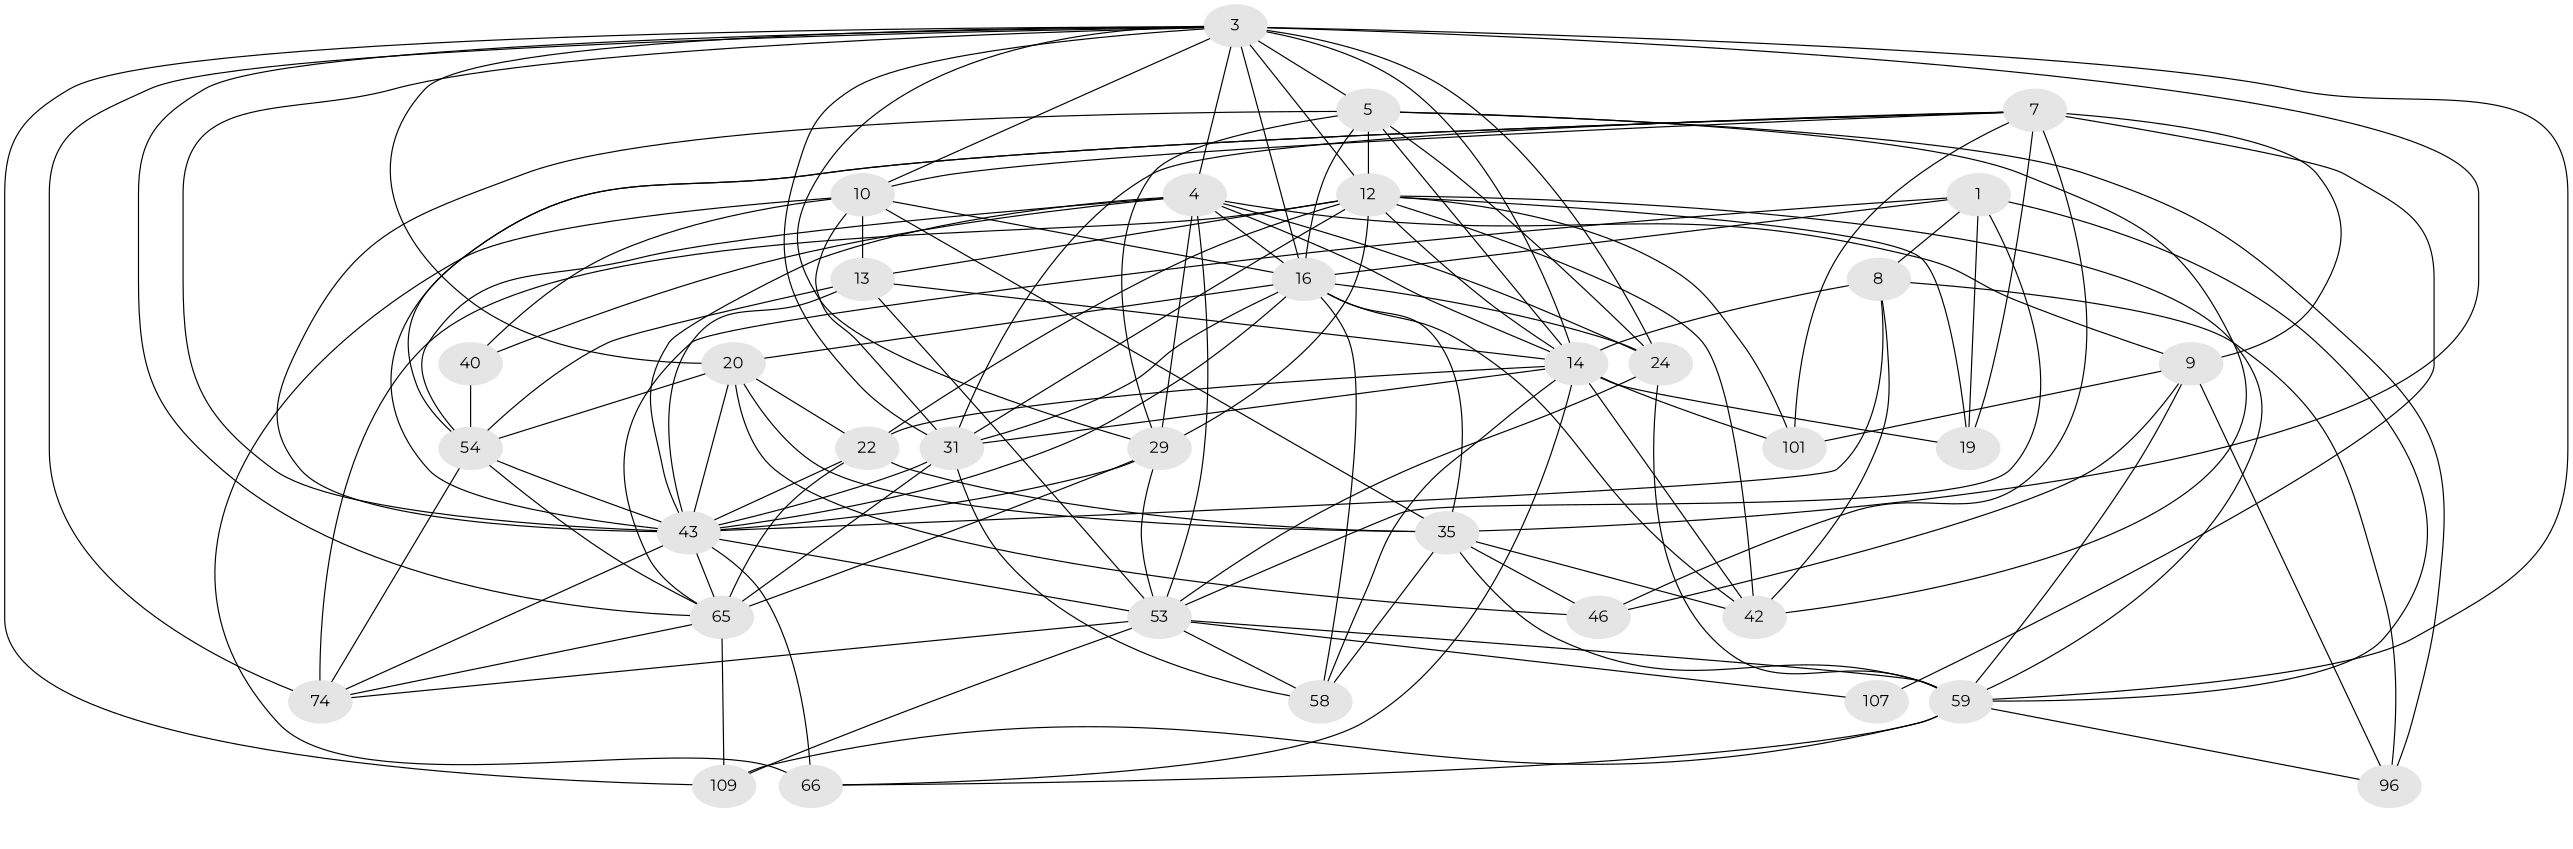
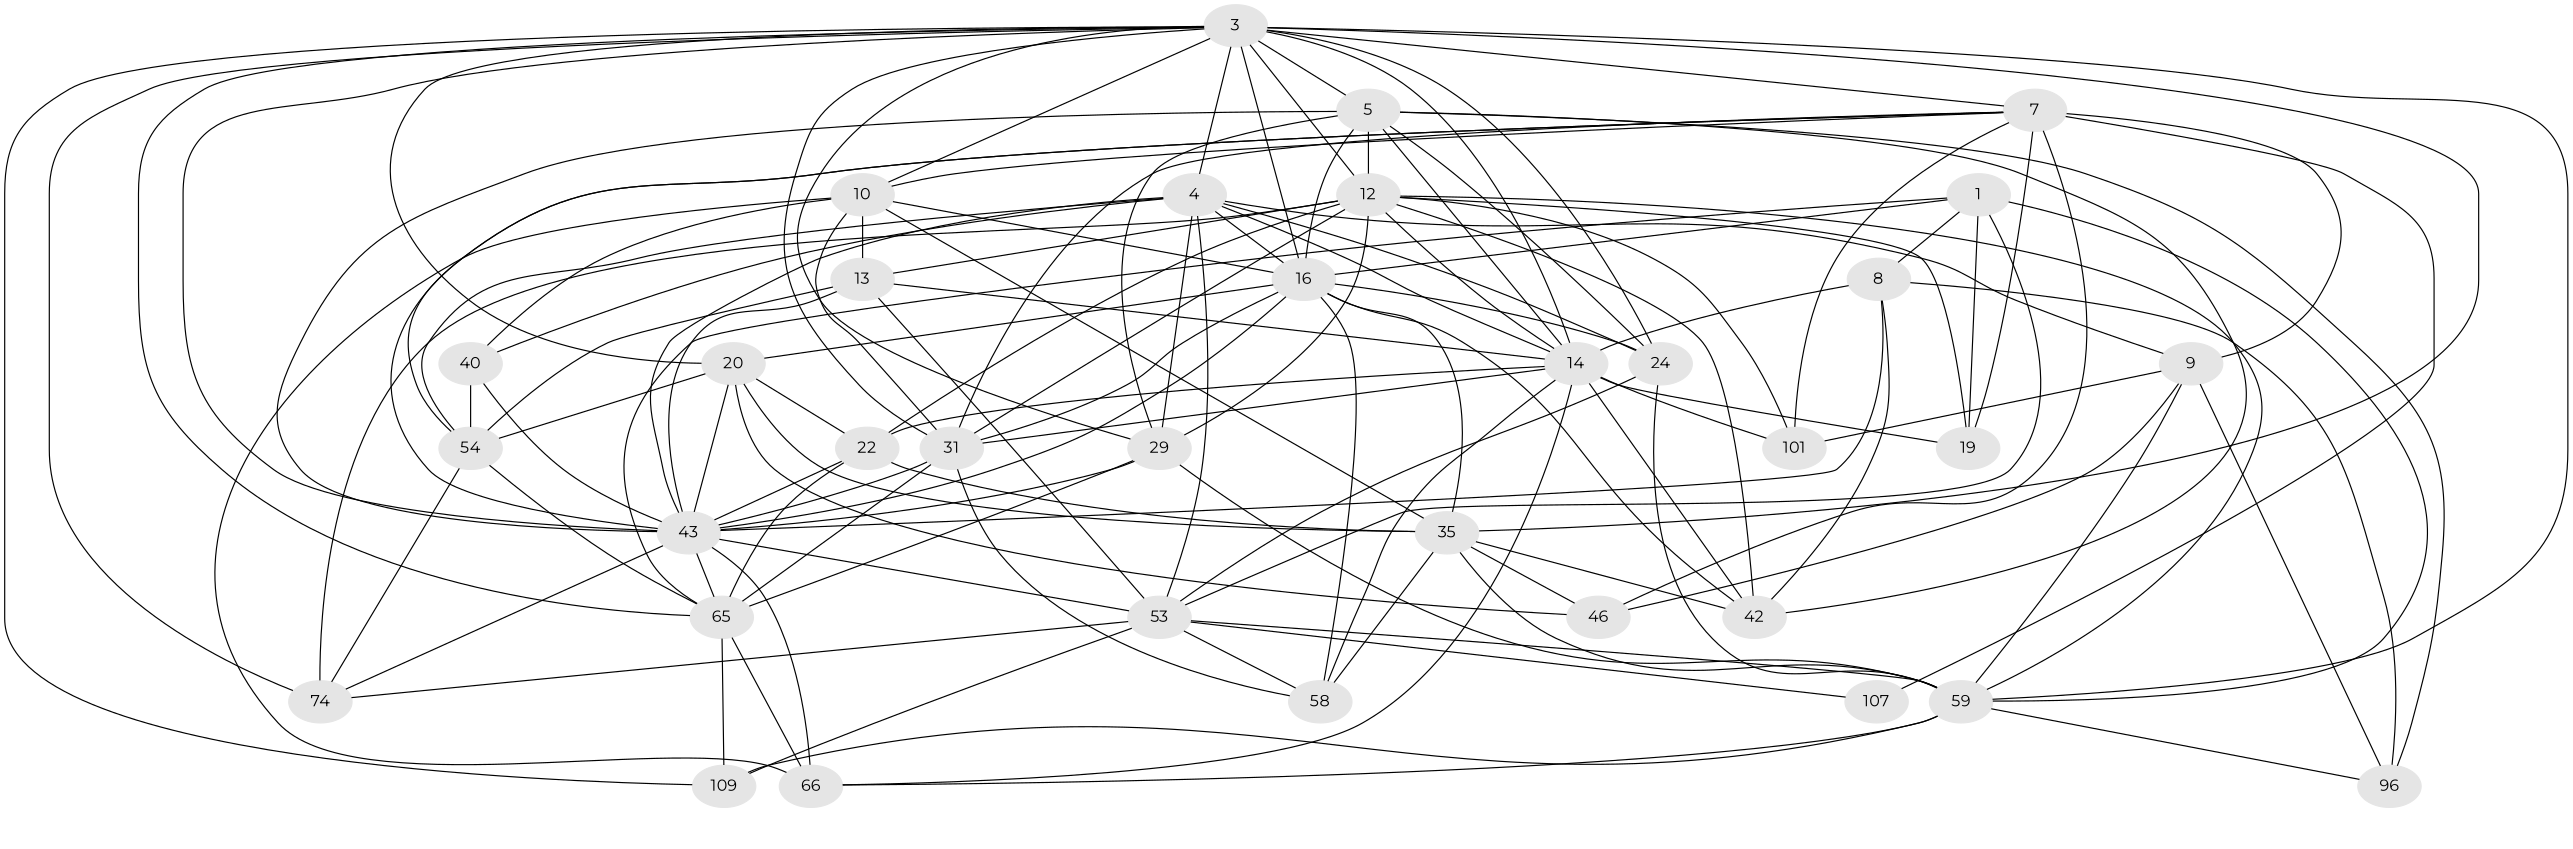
edge "3" -- "7": added
edge "54" -- "43": now "40" -- "43"
edge "29" -- "53": now "29" -- "59"
edge "65" -- "74": now "65" -- "66"
